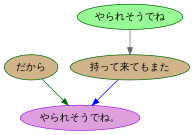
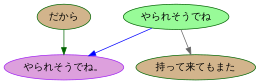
edge "持って来てもまた" -> "やられそうでね。": now "やられそうでね" -> "やられそうでね。"
